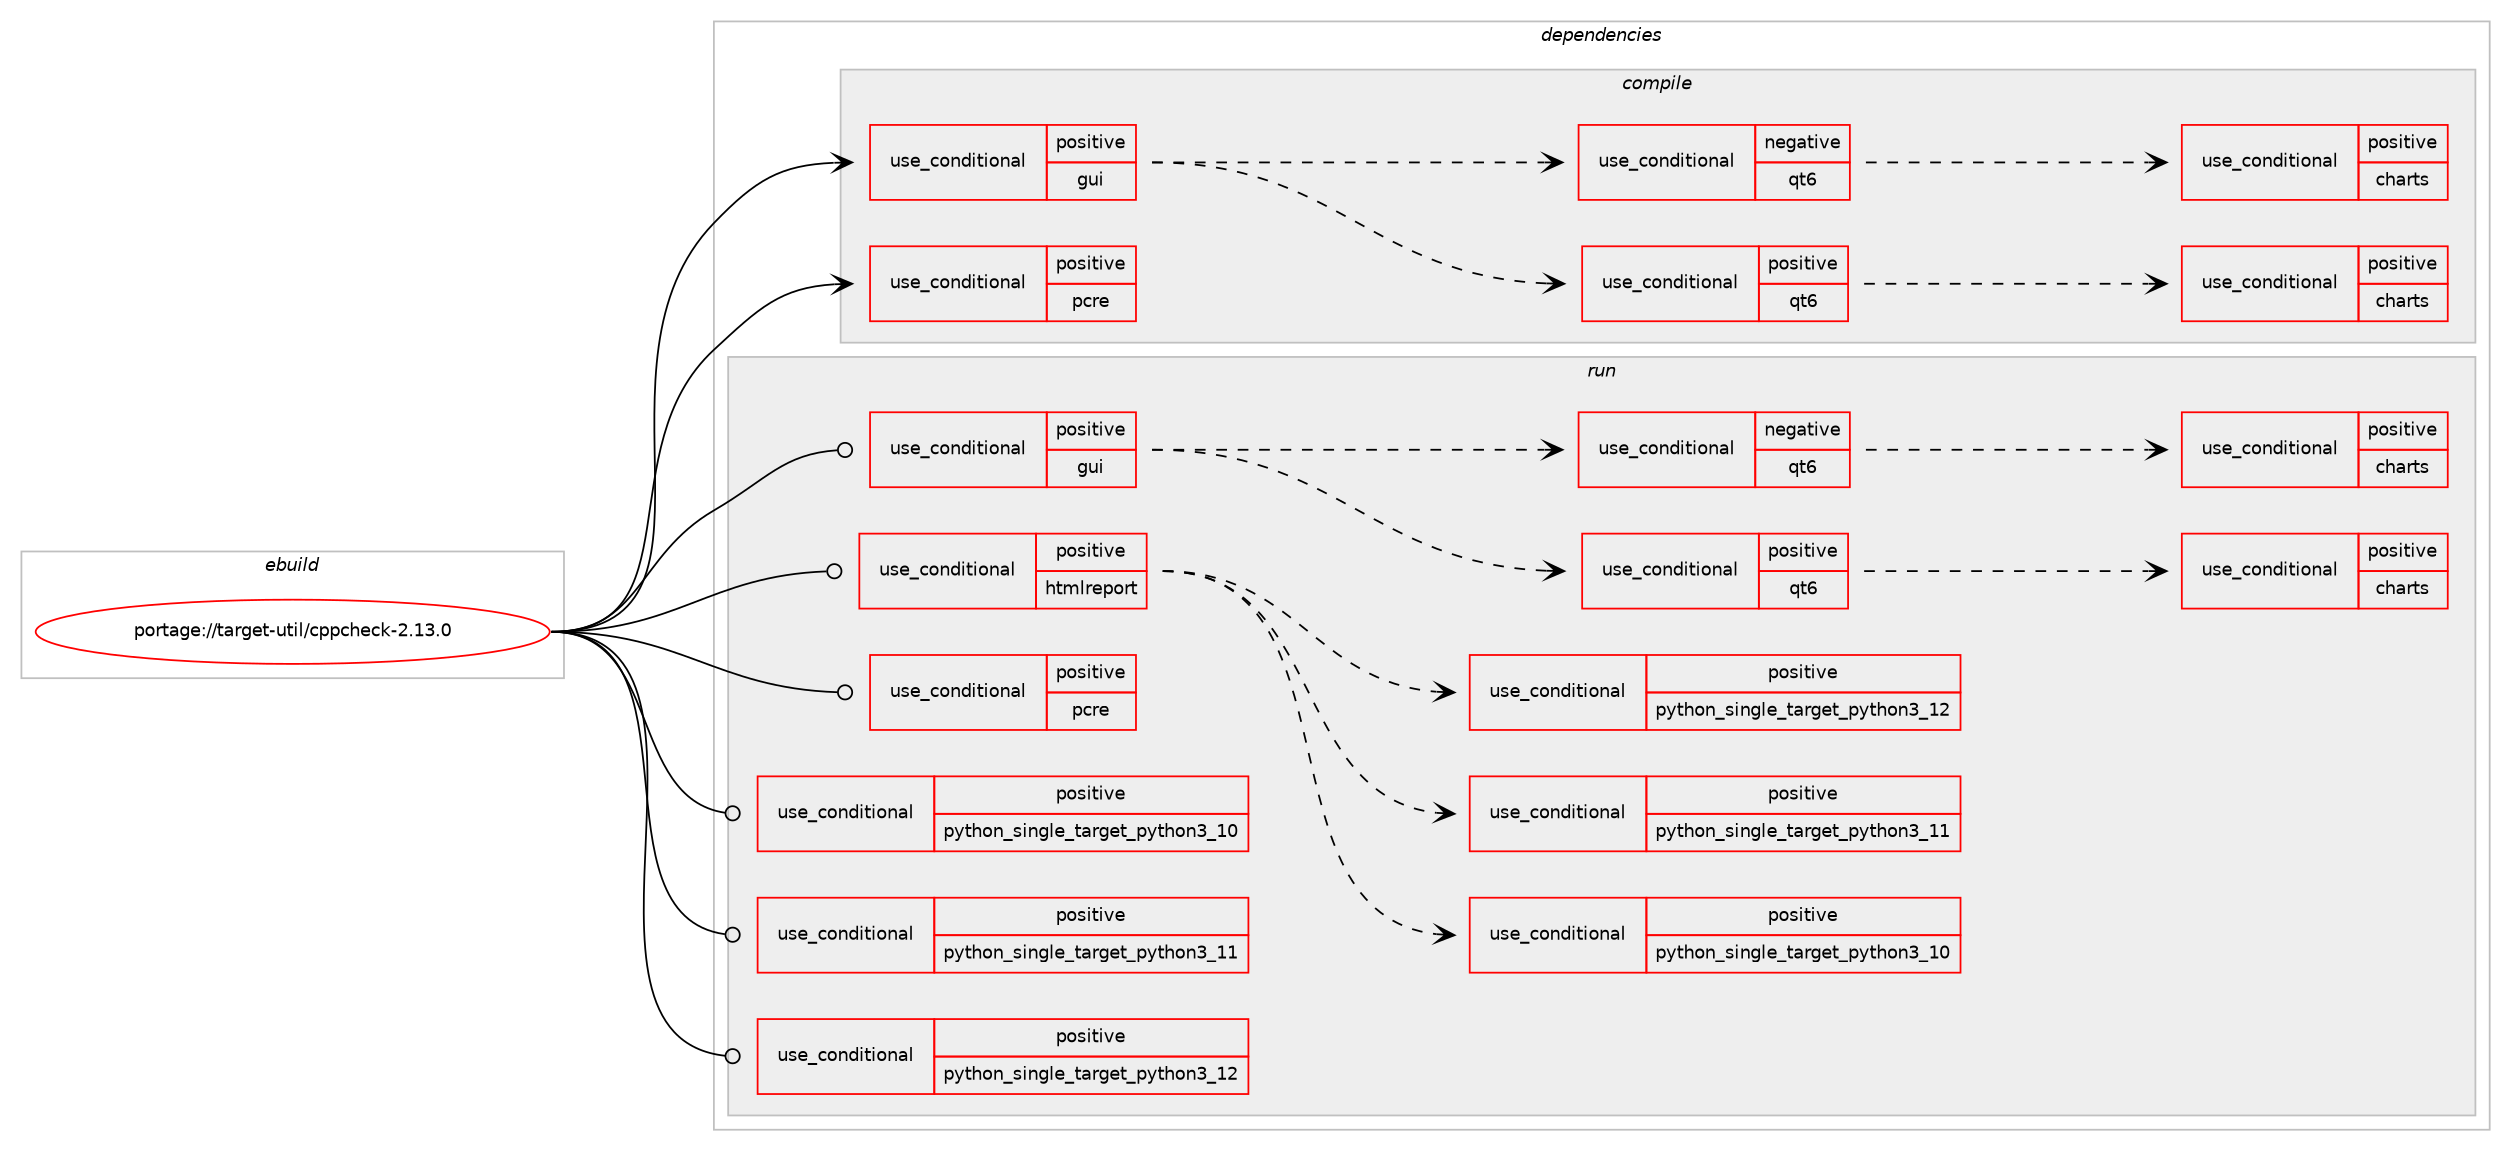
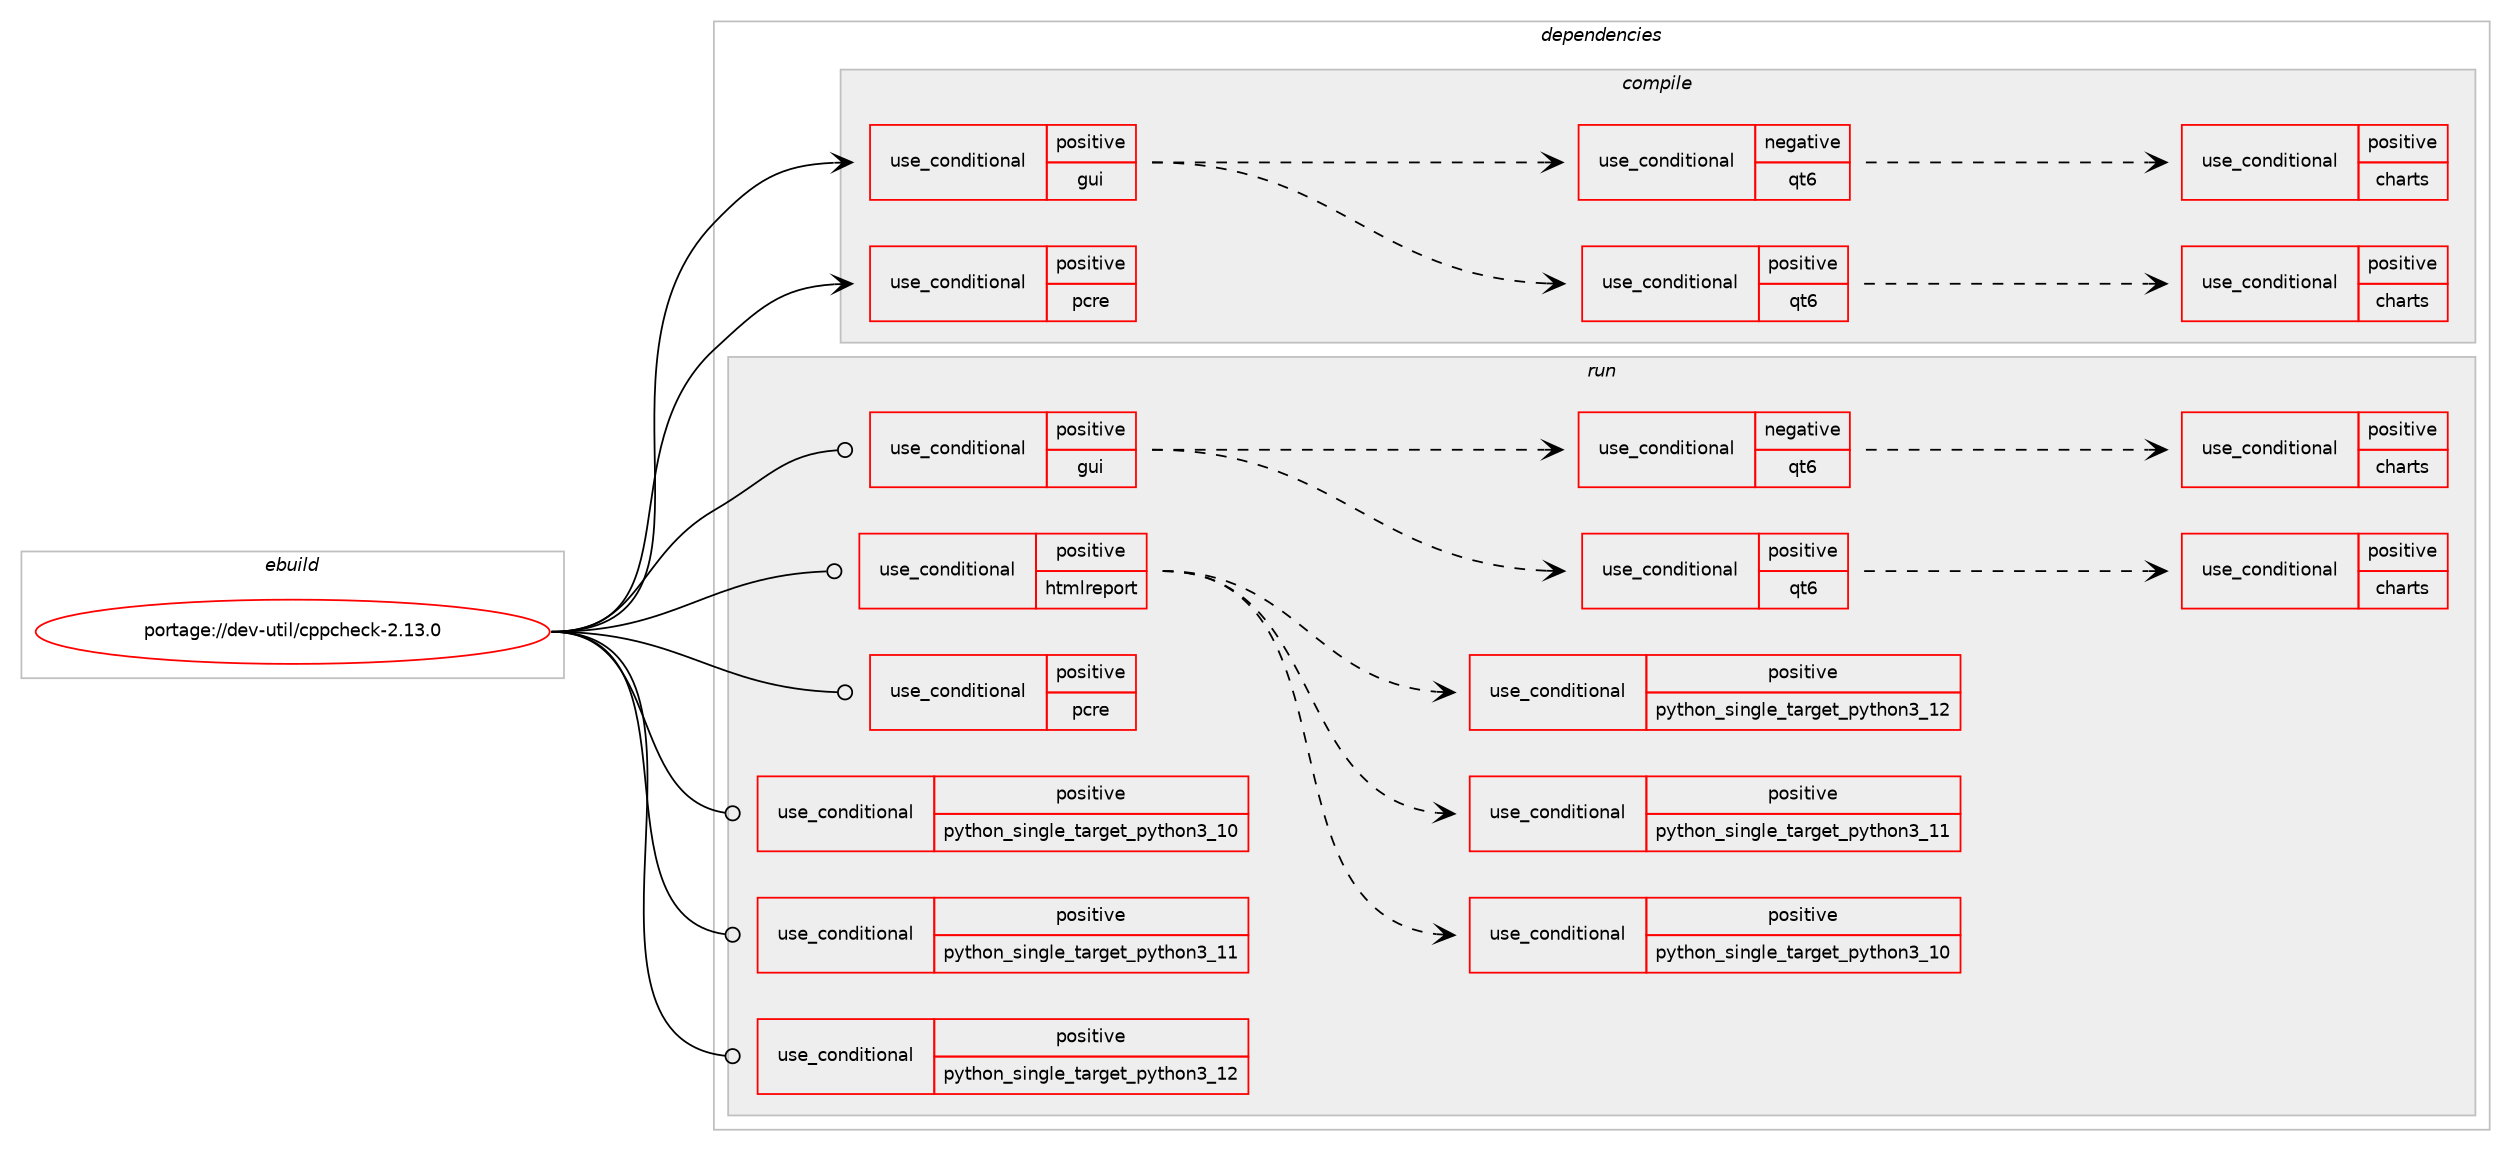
node "portage://target-util/cppcheck-2.13.0": label "portage://target-util/cppcheck-2.13.0" -> "portage://dev-util/cppcheck-2.13.0"
